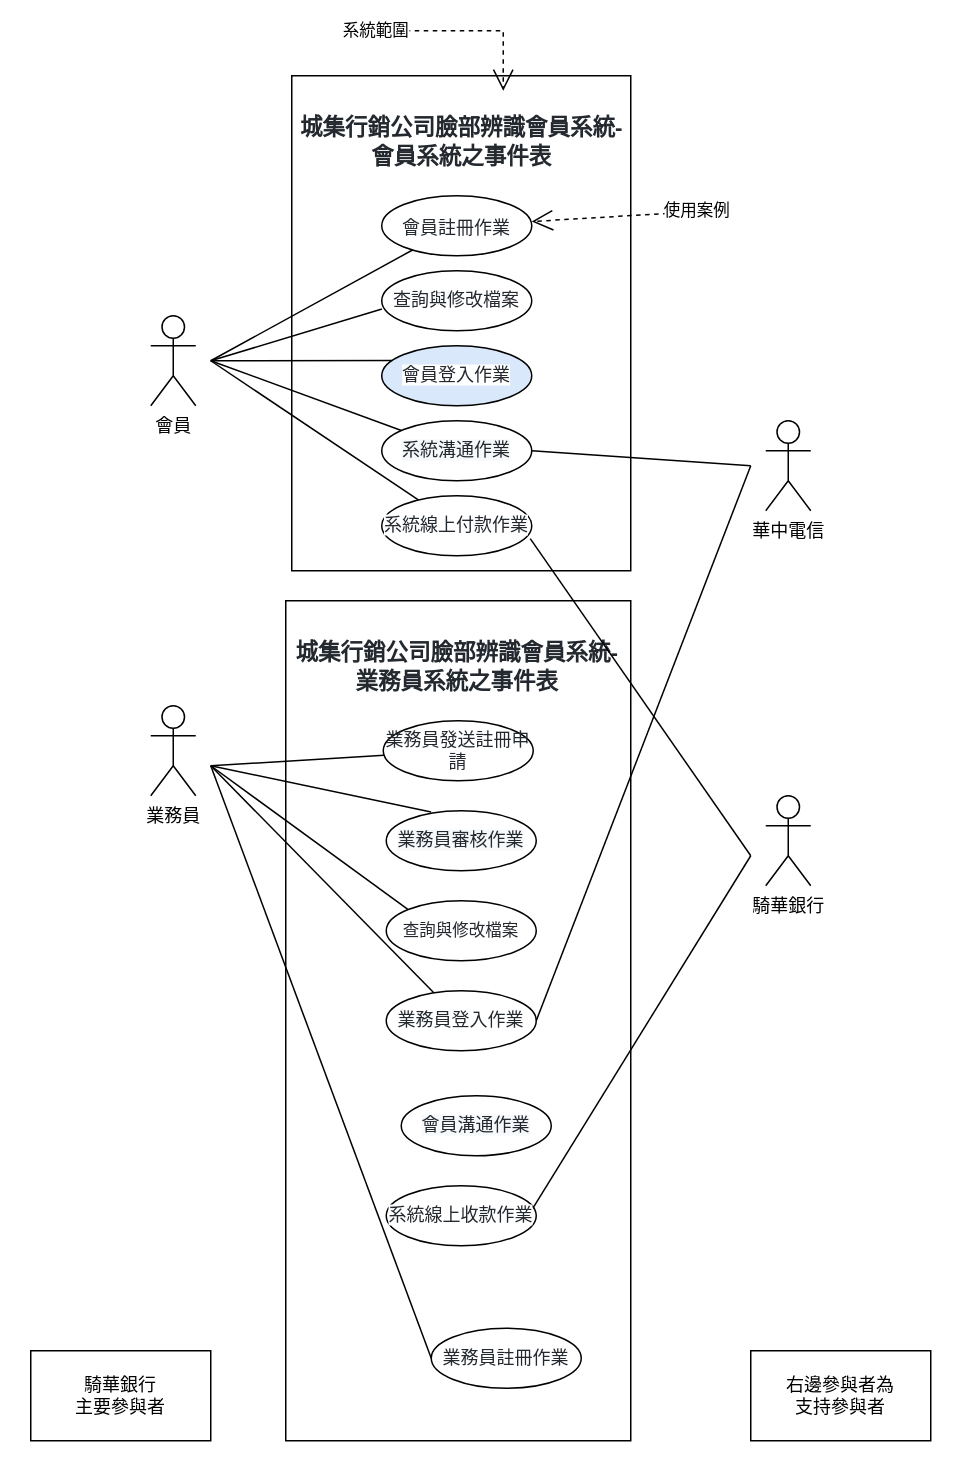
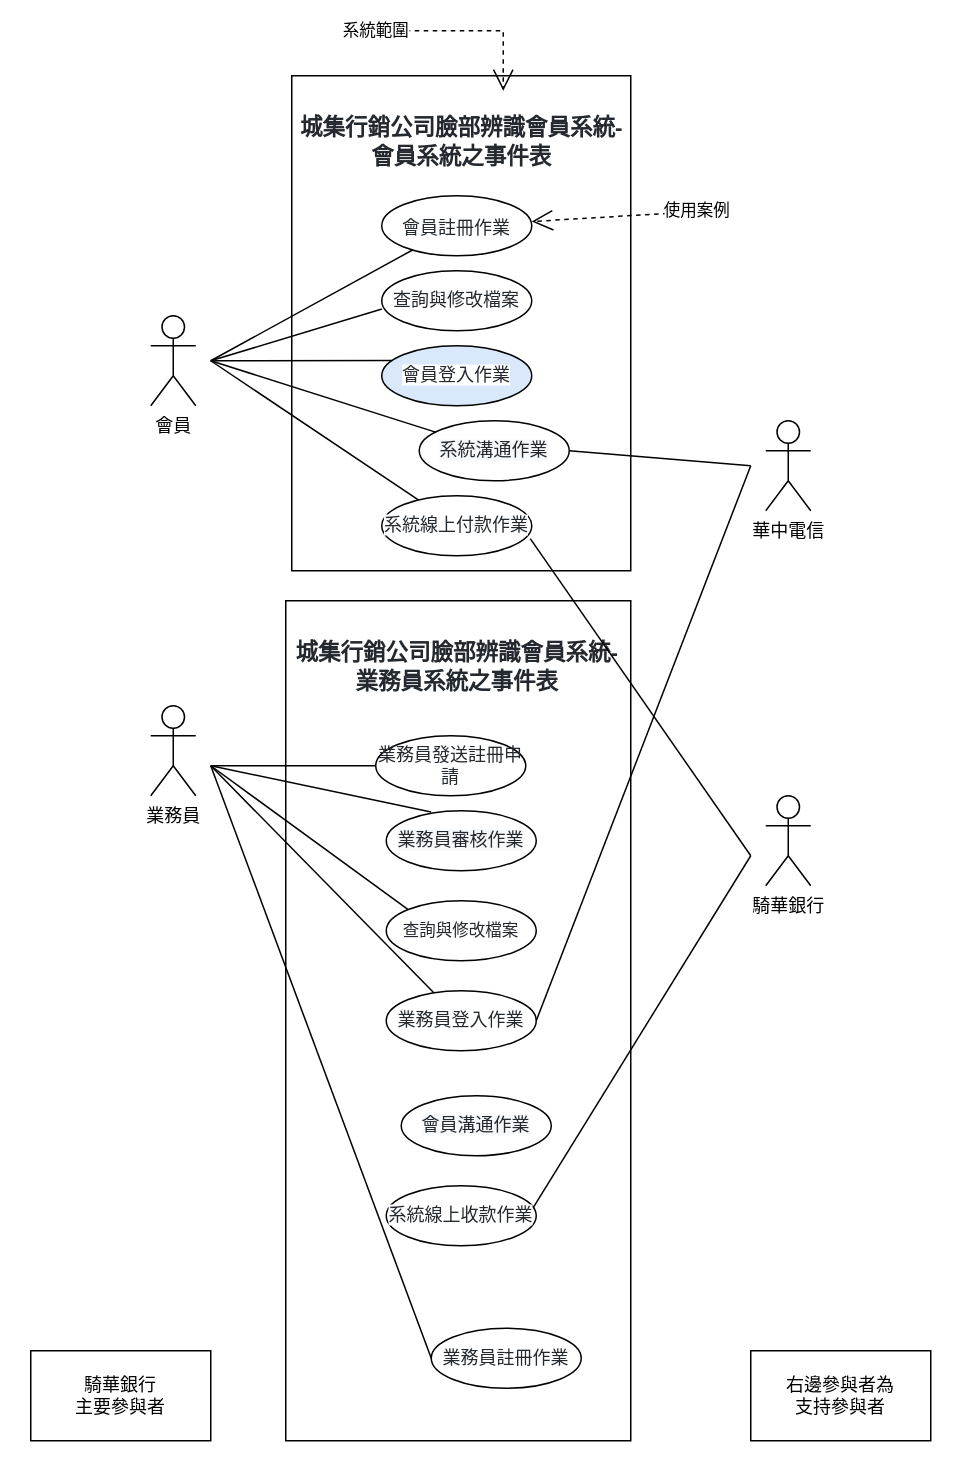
node "系統溝通作業": moved (457, 451) -> (494, 451)
node "業務員發送註冊申請": moved (458, 751) -> (451, 766)
